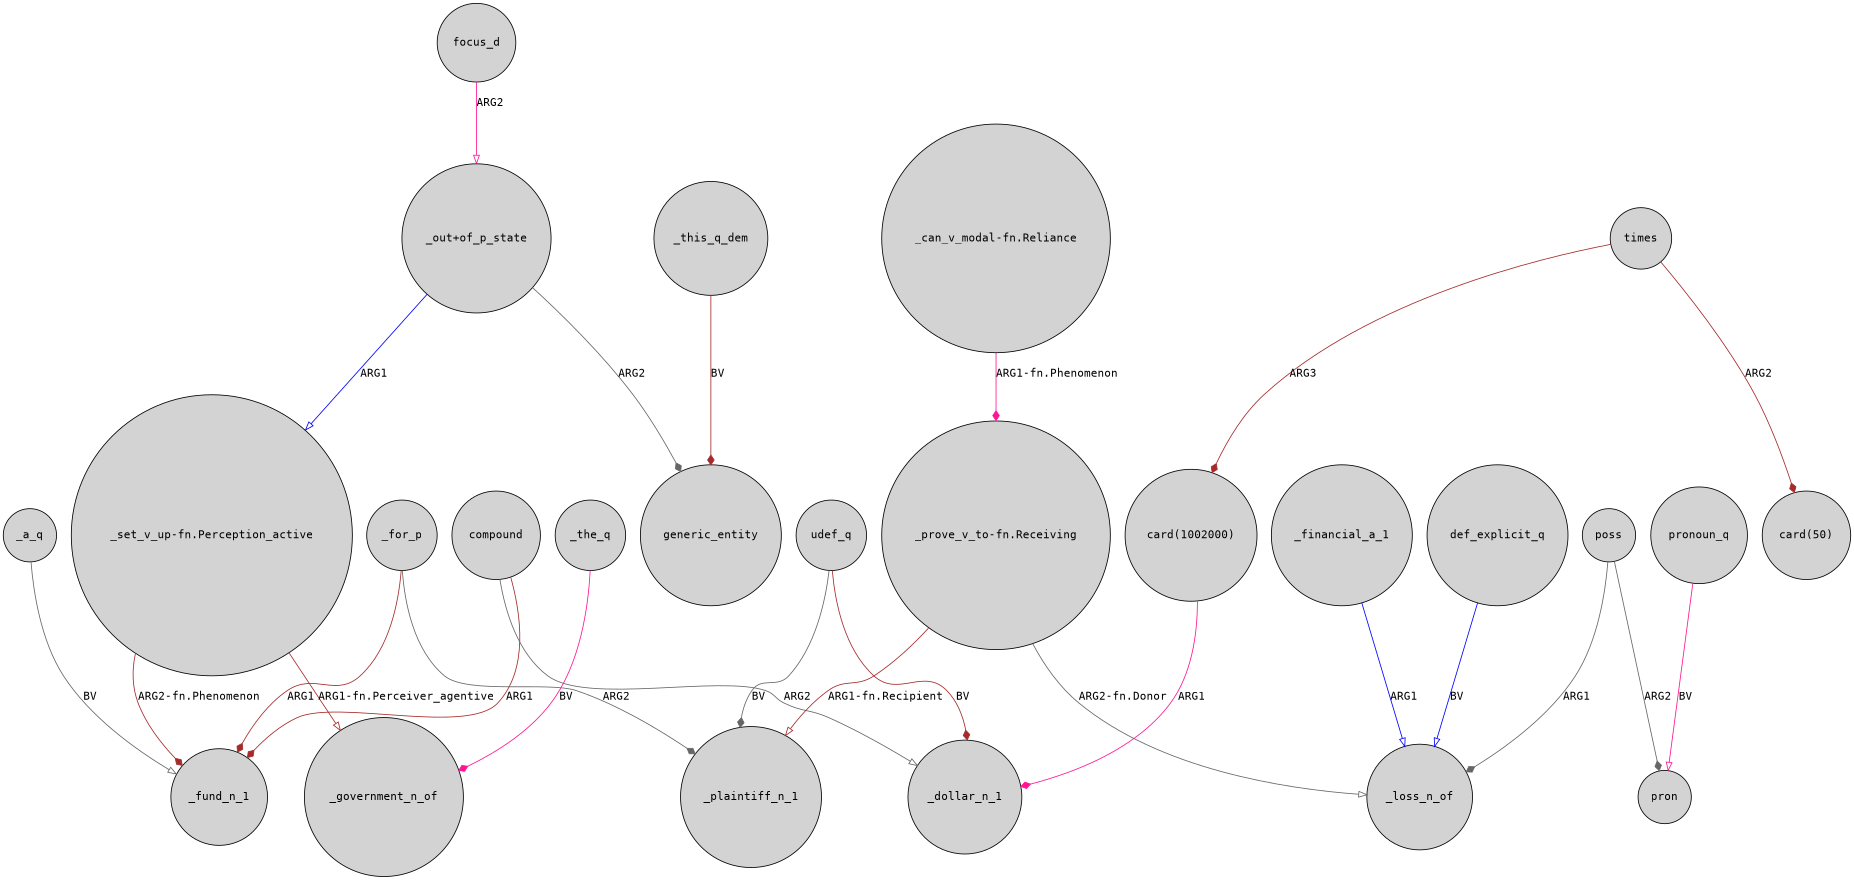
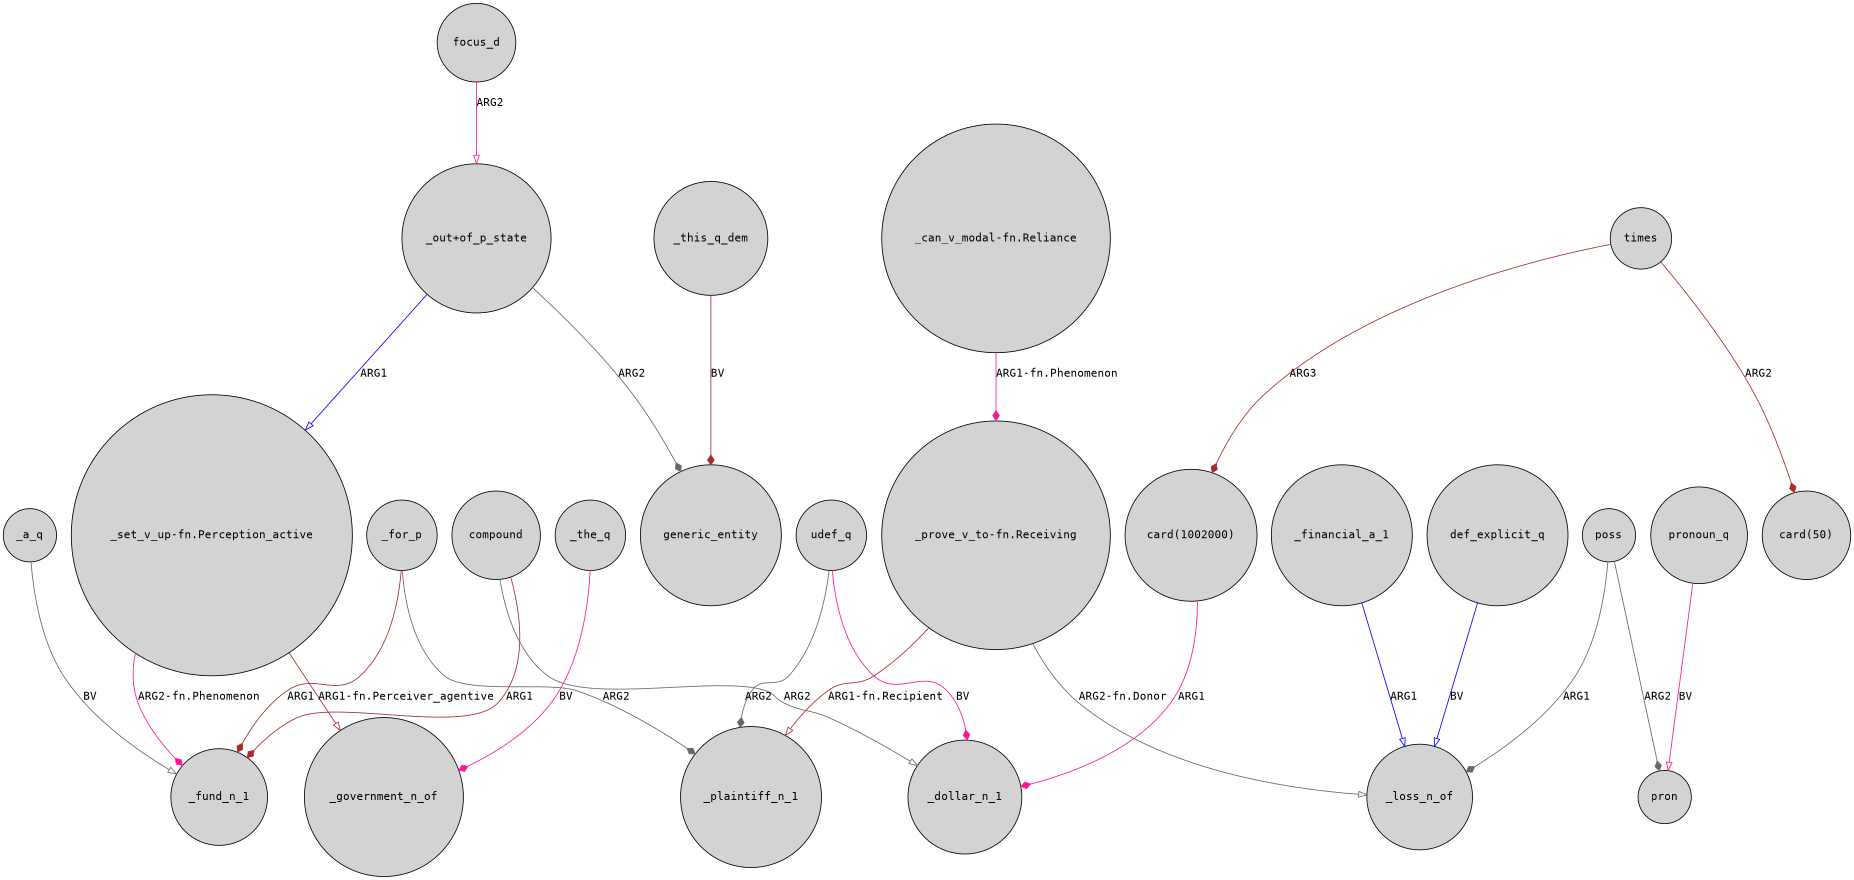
edge "udef_q" -> "_dollar_n_1": color brown -> deeppink
edge "udef_q" -> "_plaintiff_n_1": label "BV" -> "ARG2"
edge "_set_v_up-fn.Perception_active" -> "_fund_n_1": color brown -> deeppink
